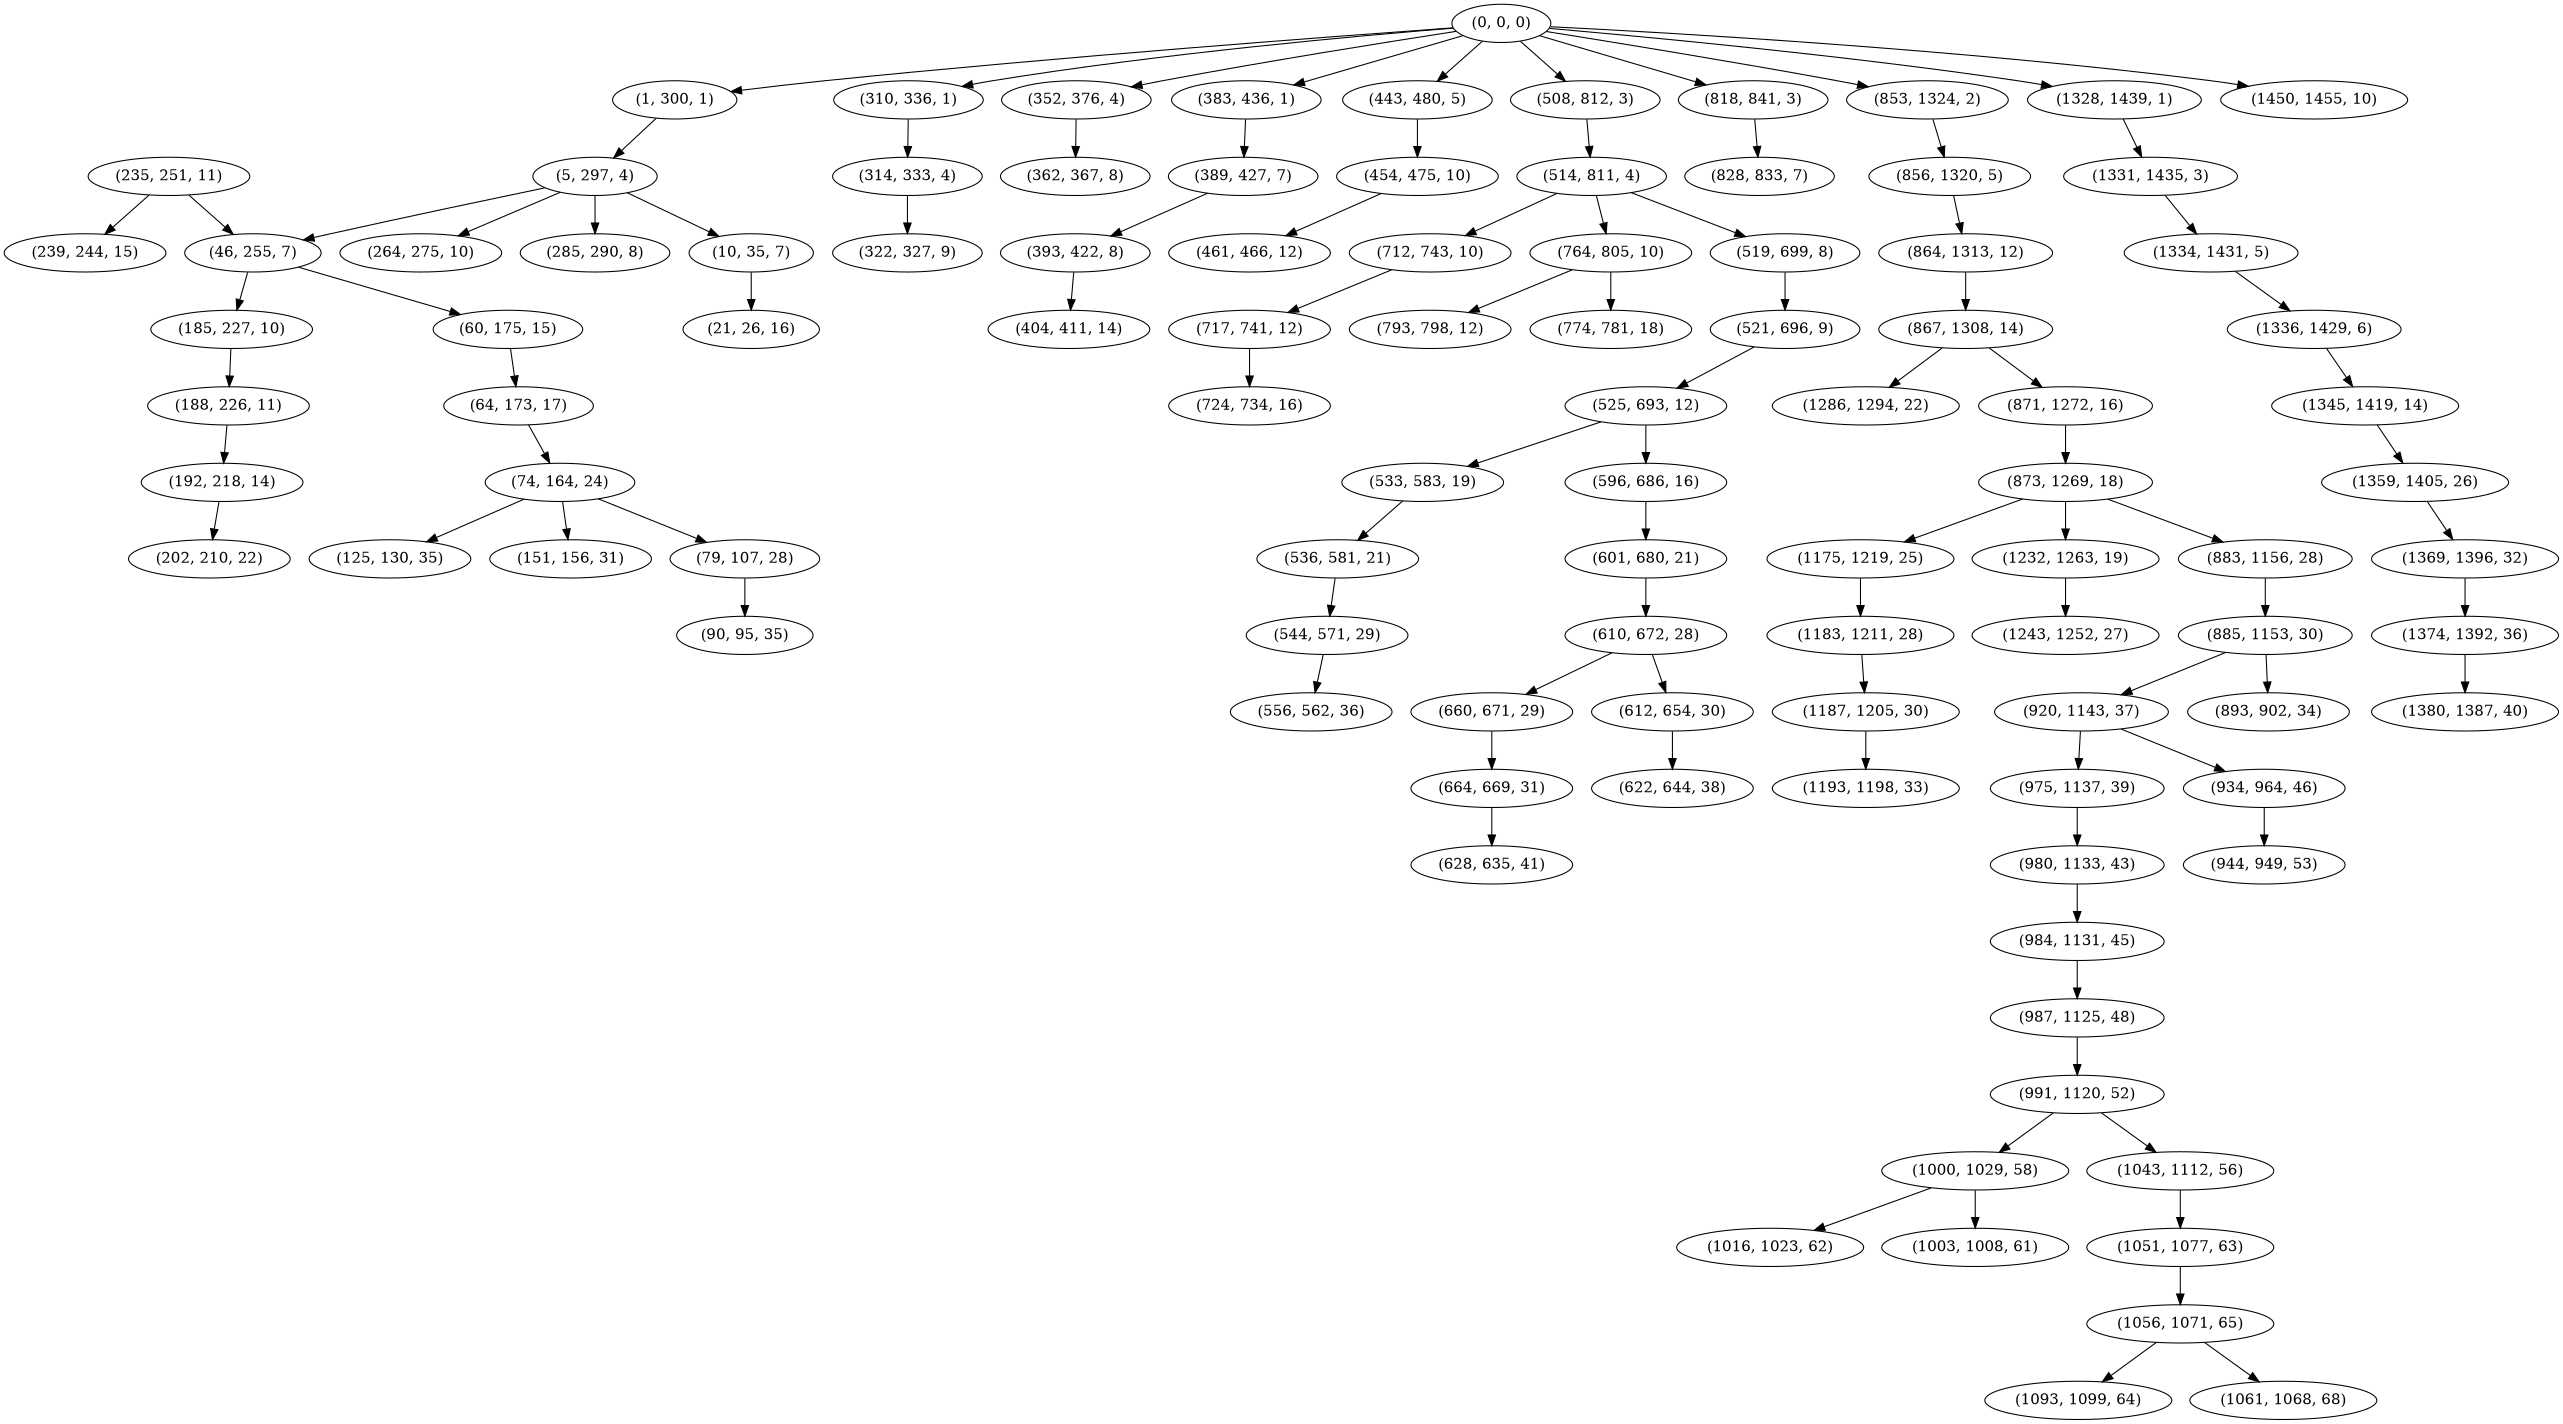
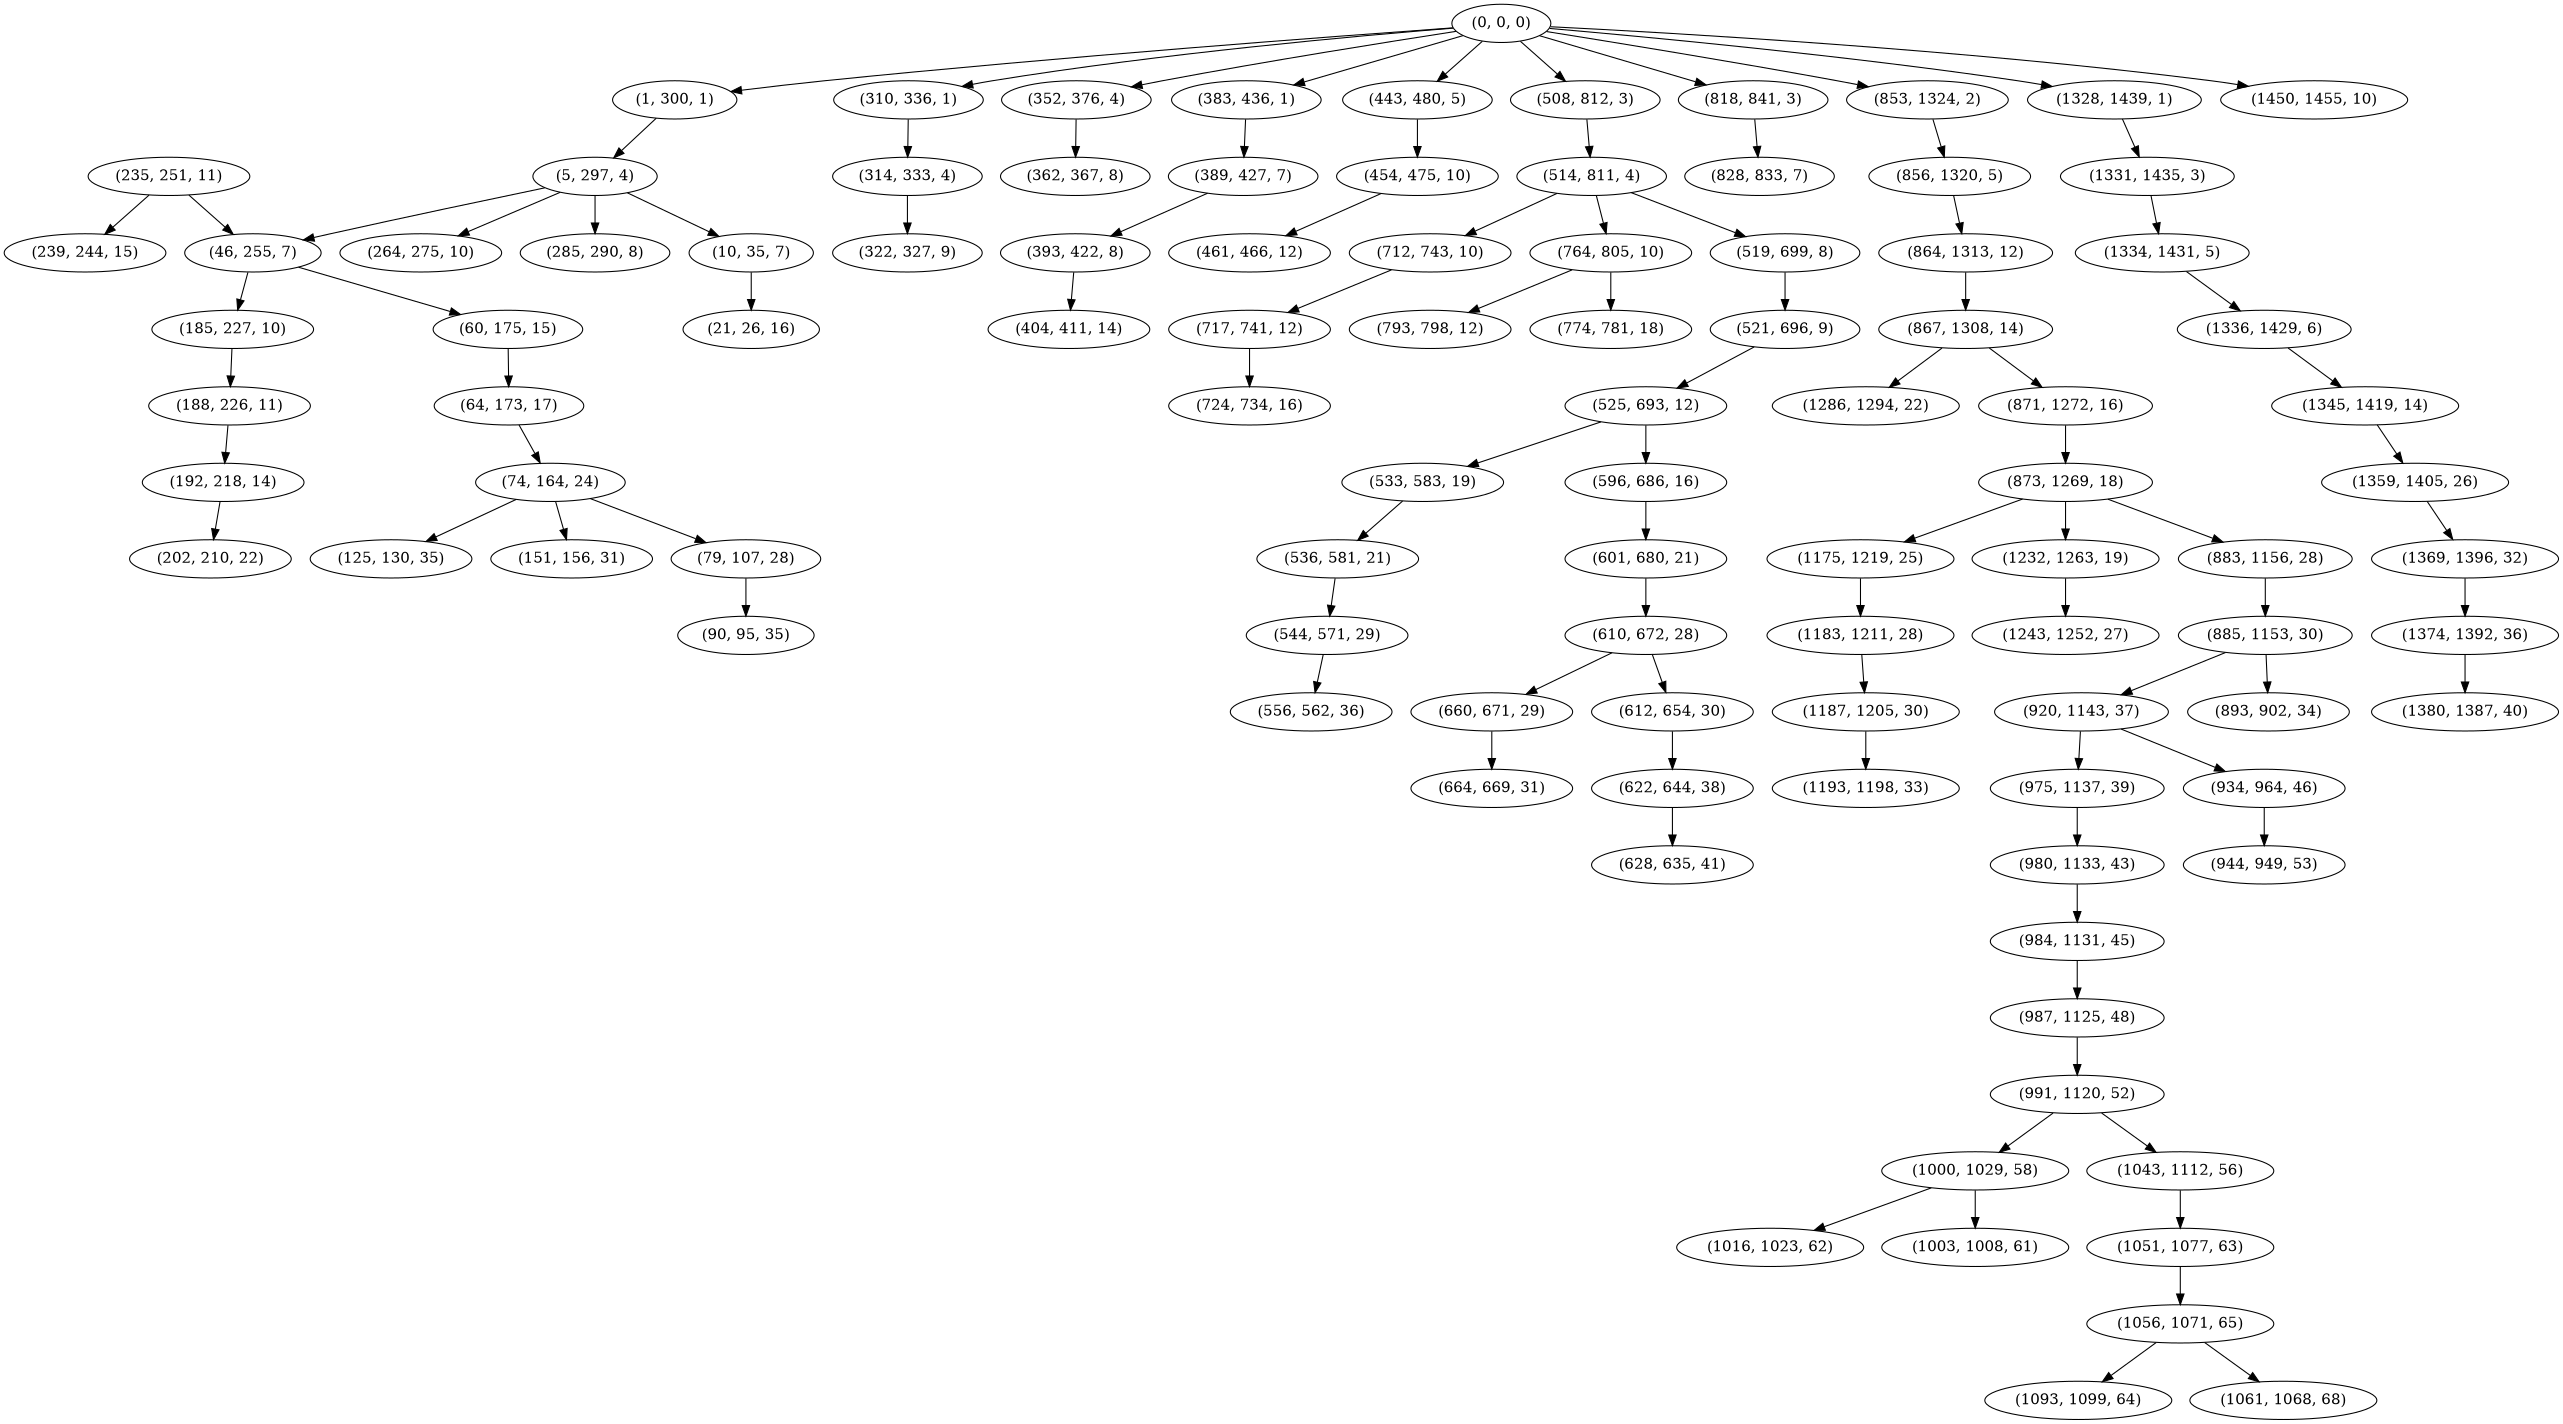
edge "(664, 669, 31)" -> "(628, 635, 41)": now "(622, 644, 38)" -> "(628, 635, 41)"
